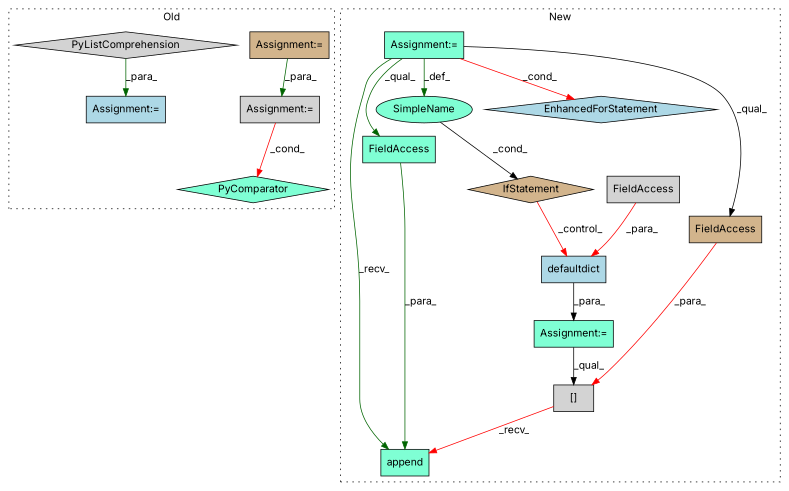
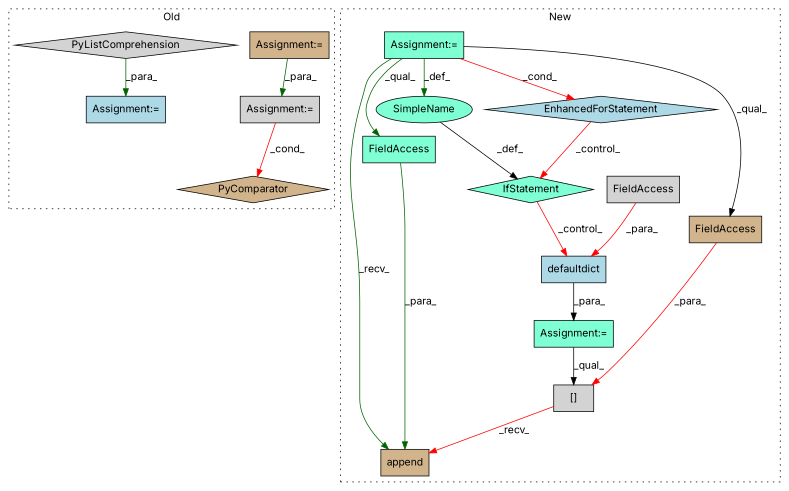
edge "EnhancedForStatement" -> "IfStatement": added, label "_control_"
edge "SimpleName" -> "IfStatement": label "_cond_" -> "_def_"
node "PyComparator": fillcolor aquamarine -> tan
node "IfStatement": fillcolor tan -> aquamarine
node "append": fillcolor aquamarine -> tan
